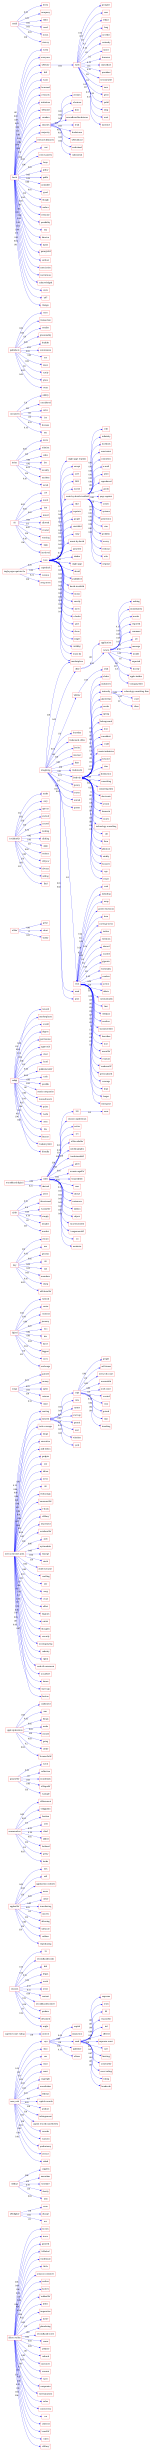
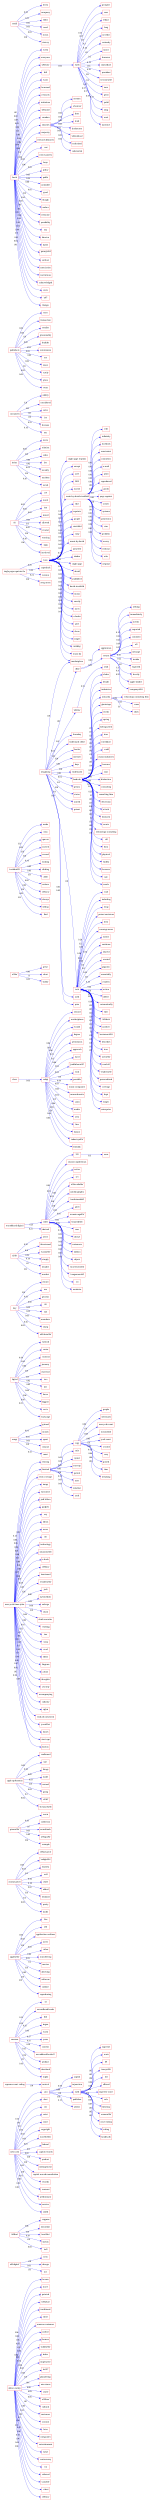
node "secondhand bookstores": removed
node "decade": added
edge "redigi" -> "clear": reversed
node "material": added
node "secondhand stores": label "secondhand stores" -> "was stores"
